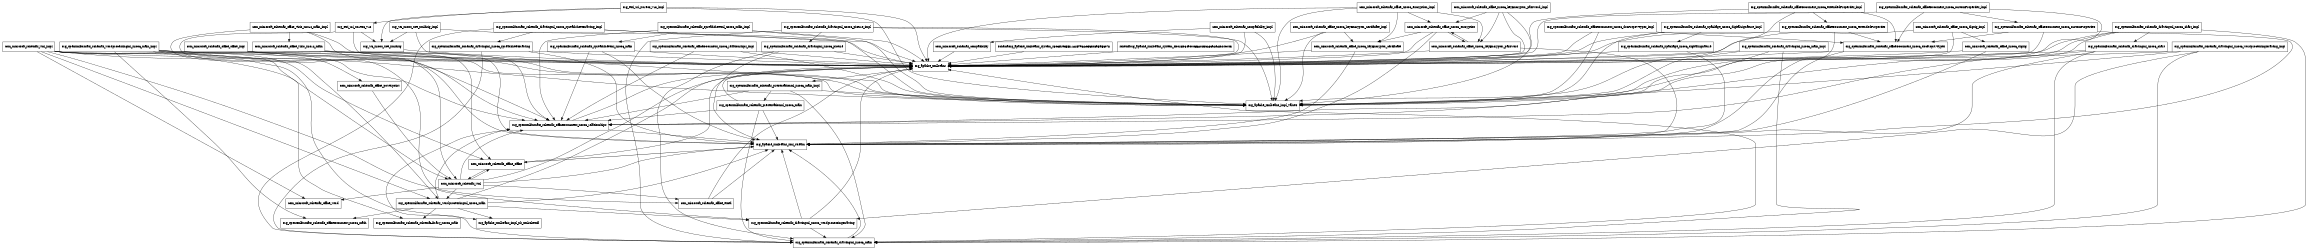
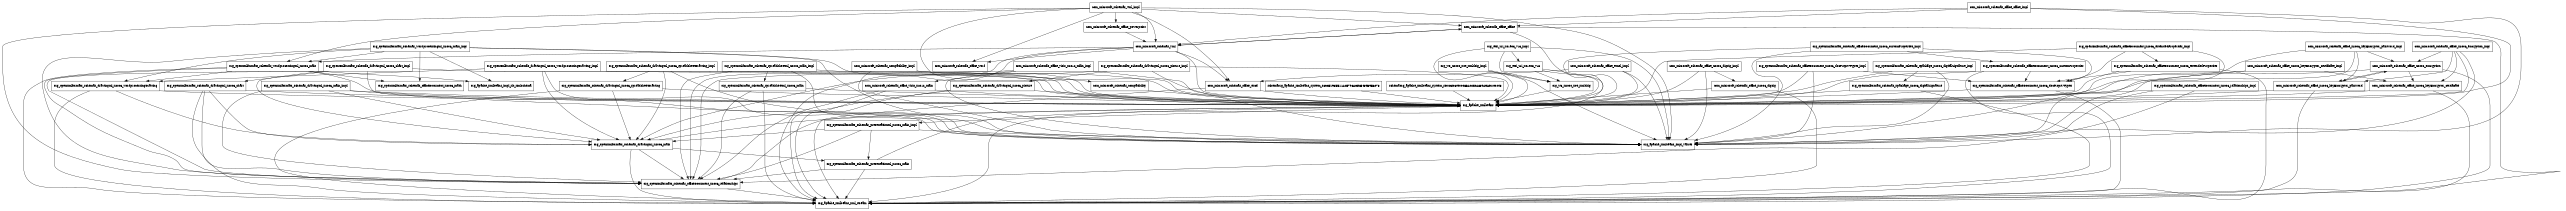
node "com_microsoft_schemas_office_excel_impl": added
edge "org_apache_xmlbeans_xml_stream" -> "com_microsoft_schemas_office_office": reversed
edge "org_openxmlformats_schemas_presentationml_x2006_main" -> "org_openxmlformats_schemas_drawingml_x2006_main": reversed
node "org_openxmlformats_schemas_schemaLibrary_x2006_main": removed
